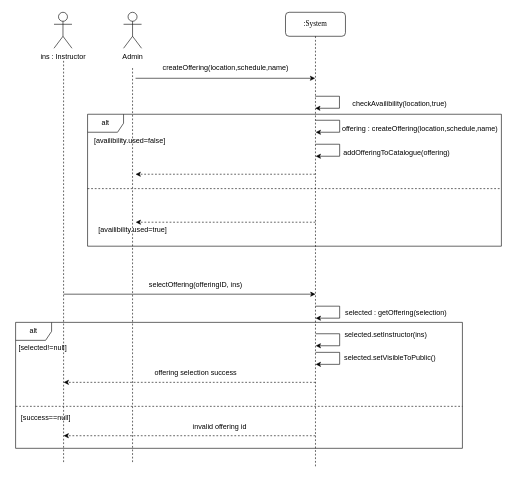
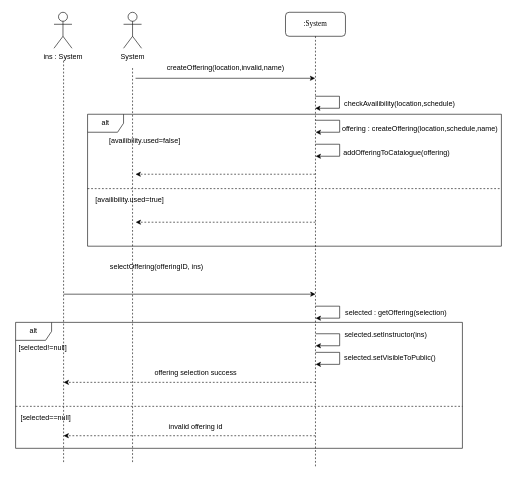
node "ins : Instructor": label "ins : Instructor" -> "ins : System"
node "Admin": label "Admin" -> "System"
node "createOffering(location,schedule,name)": label "createOffering(location,schedule,name)" -> "createOffering(location,invalid,name)"
node "checkAvailibility(location,true)": label "checkAvailibility(location,true)" -> "checkAvailibility(location,schedule)"
node "[availibility.used=false]": moved (129, 141) -> (144, 141)
node "[availibility.used=true]": moved (132, 230) -> (129, 200)
node "selectOffering(offeringID, ins)": moved (195, 285) -> (156, 267)
node "[success==null]": label "[success==null]" -> "[selected==null]"
node "invalid offering id": moved (219, 427) -> (195, 427)
